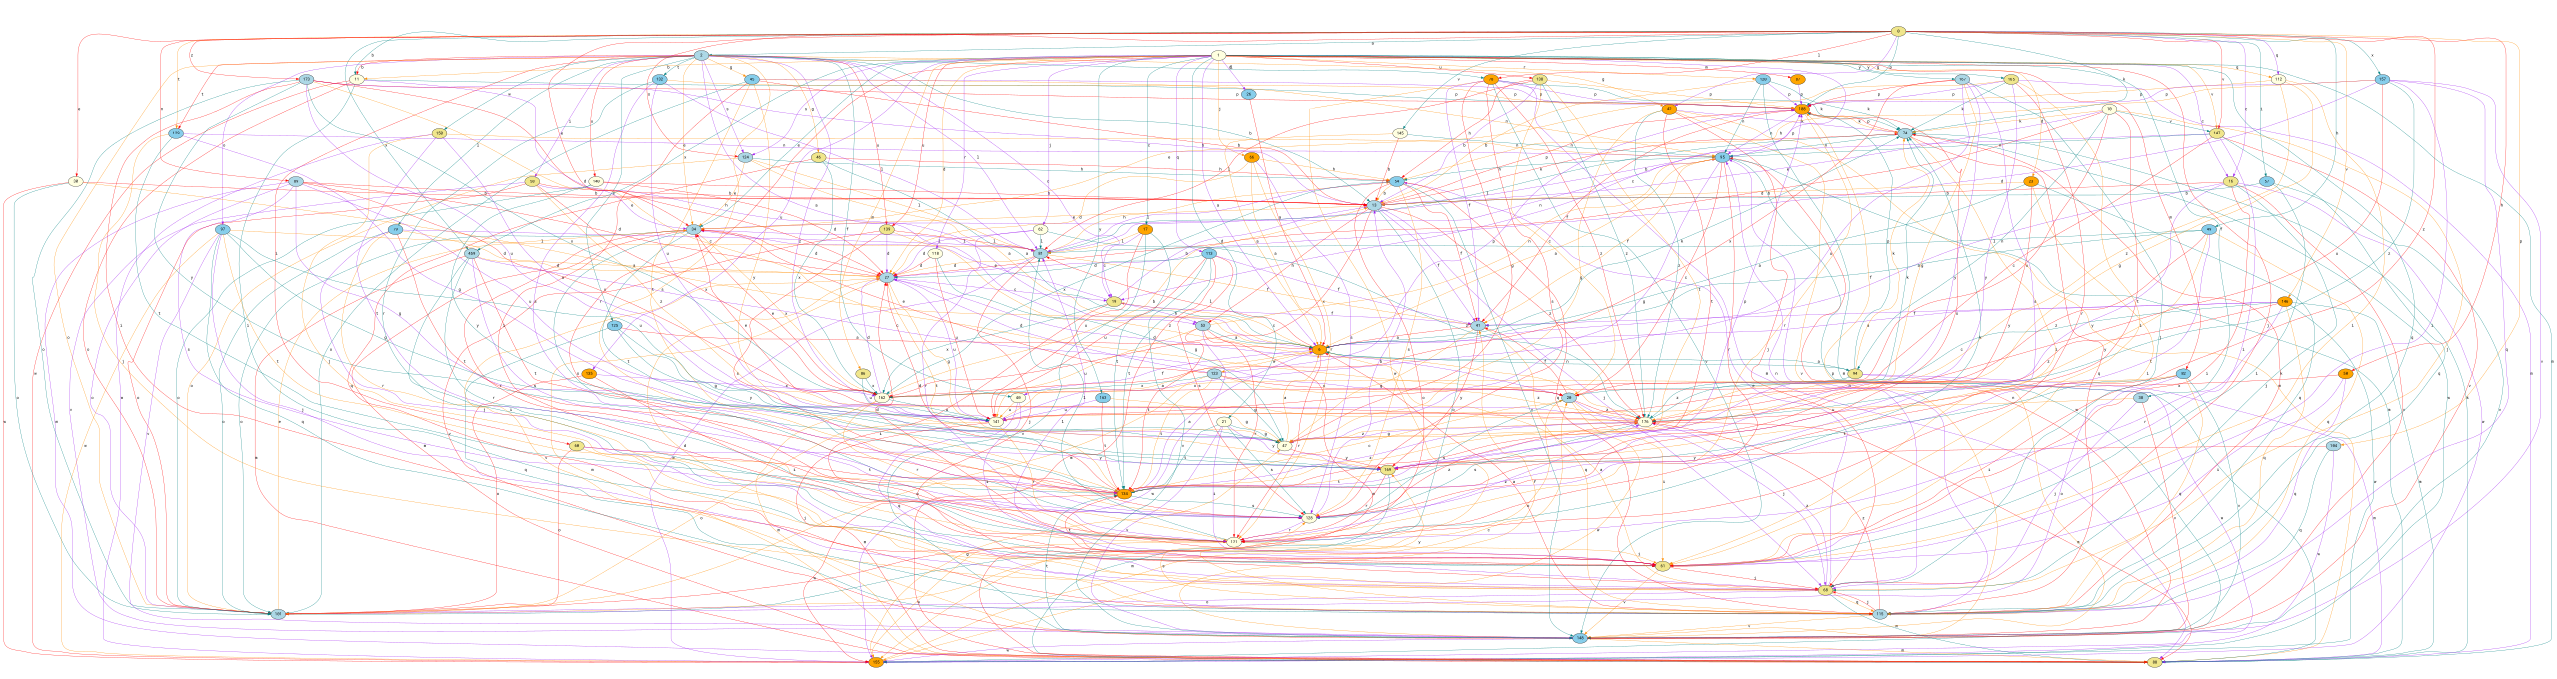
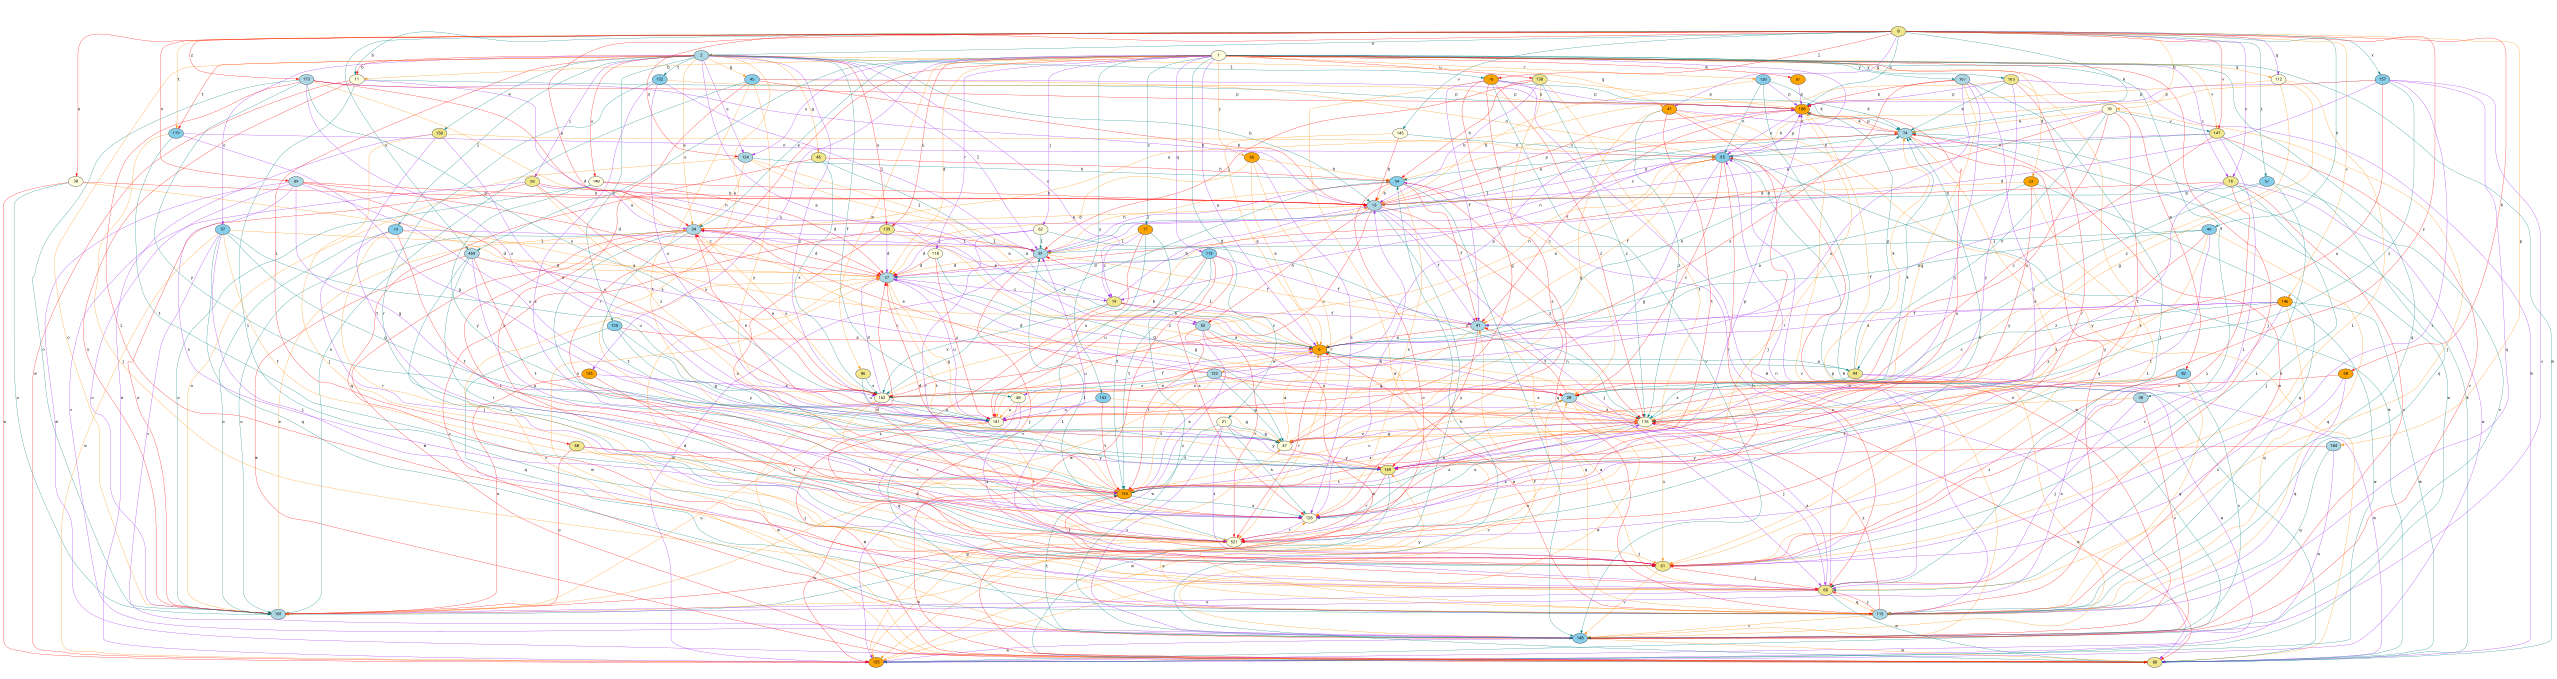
edge "0" -> "10": added, label "b"
node "26": removed
edge "57" -> "20": added, label "c"
edge "68" -> "54": label "e" -> "h"
node "121": label "121" -> "521"
edge "88" -> "54": added, label "h"
